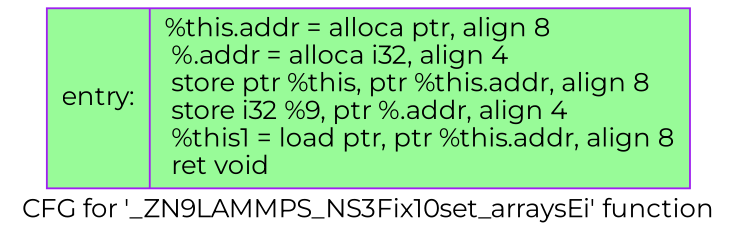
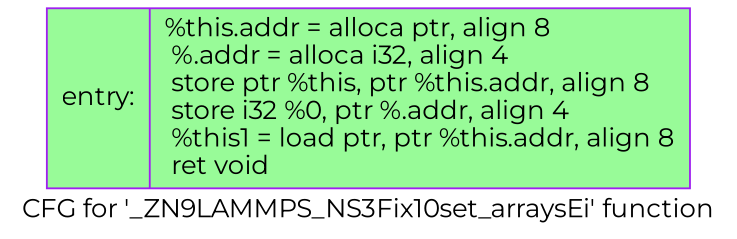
node "entry:": text "store i32 %9, ptr %.addr, align 4" -> "store i32 %0, ptr %.addr, align 4"
